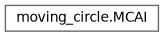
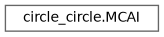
node "moving_circle.MCAI": label "moving_circle.MCAI" -> "circle_circle.MCAI"
